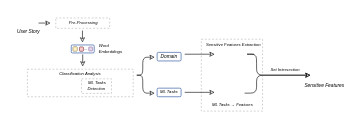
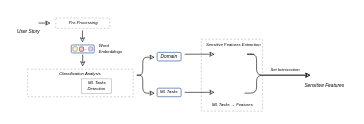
node "ML Tasks Detection": style dashed -> solid
